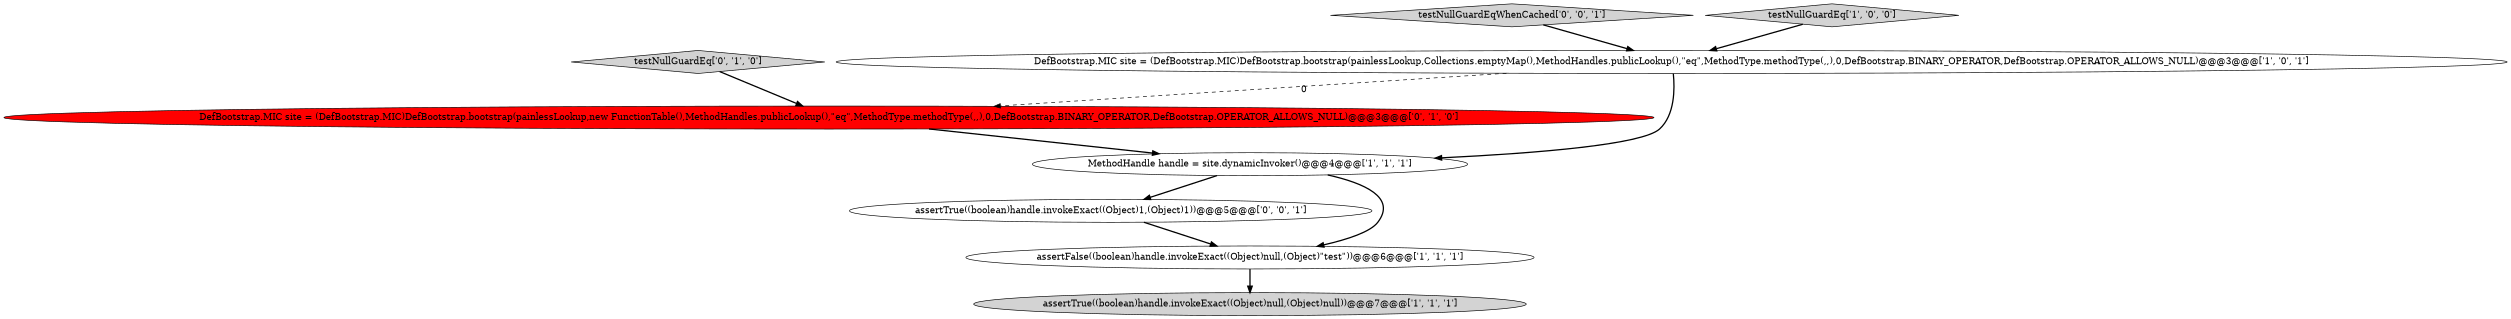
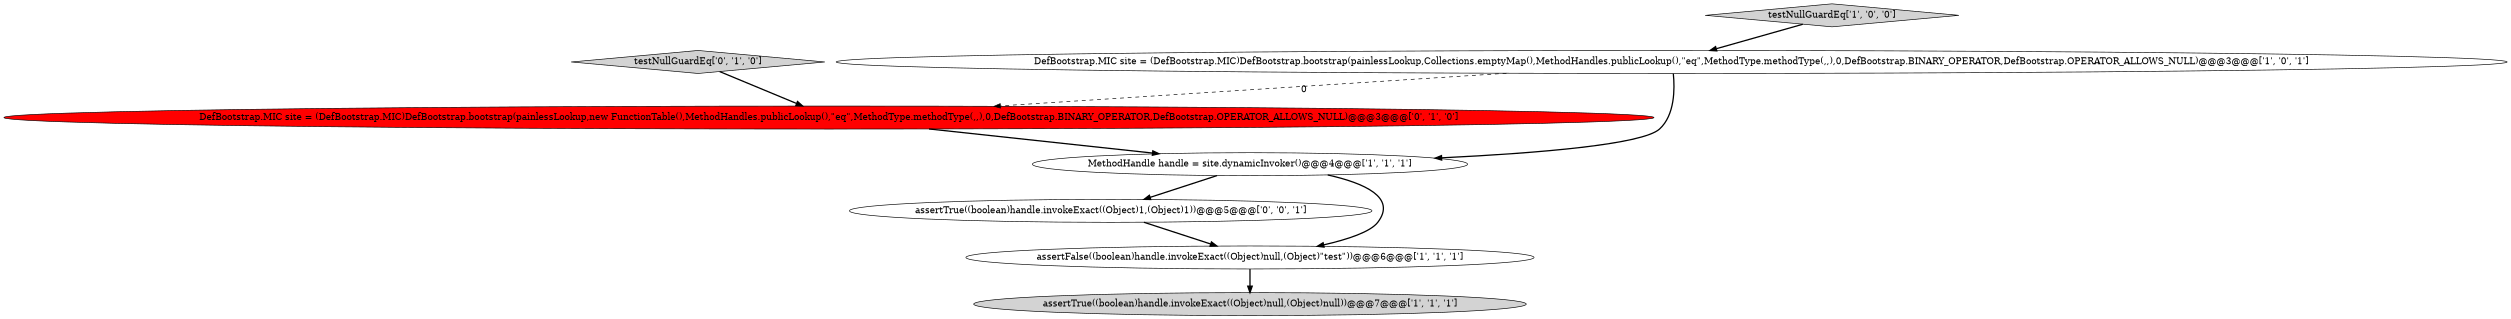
node "testNullGuardEqWhenCached['0', '0', '1']": removed
